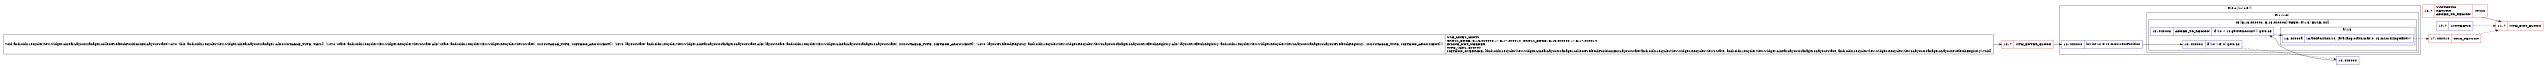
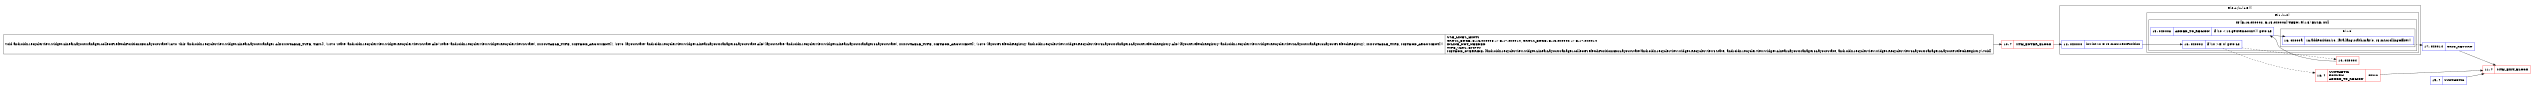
cluster "R(1:(1:5))": label "R(1:(1:5))" -> "R(1:(1:4))"
edge "19: ?" -> "11: ?": style dashed -> solid
edge "17: 0x0014" -> "11: ?": style dashed -> solid
node "17: 0x0014": color red -> blue
node "14: 0x0004": color blue -> red
edge "13: 0x0002" -> "18: ?": added
